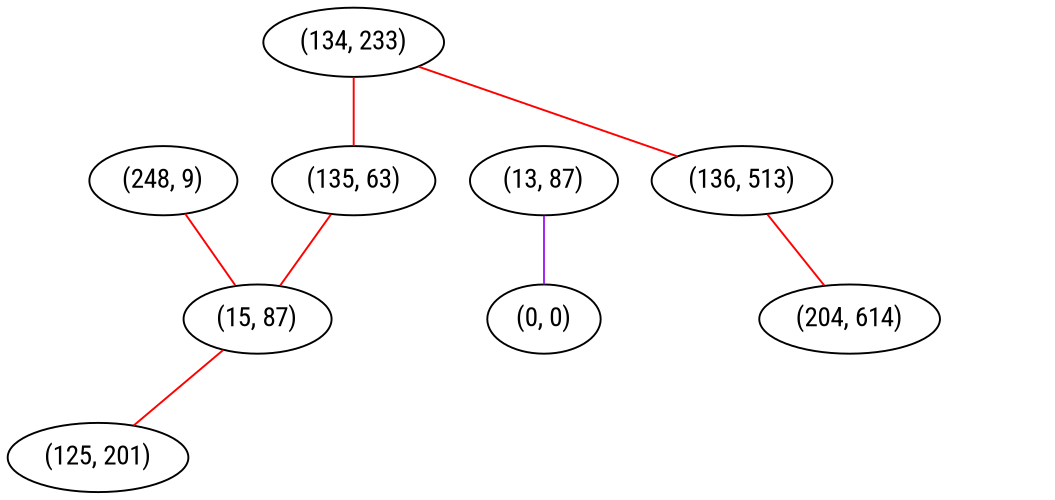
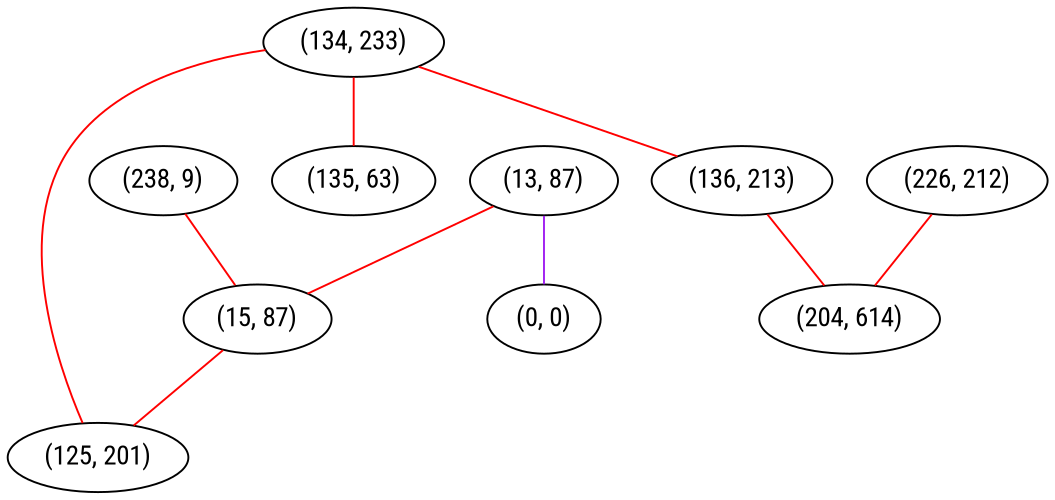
edge "(134, 233)" -- "(125, 201)": added
node "(248, 9)": label "(248, 9)" -> "(238, 9)"
node "(136, 513)": label "(136, 513)" -> "(136, 213)"
node "(226, 212)": added
edge "(135, 63)" -- "(15, 87)": now "(13, 87)" -- "(15, 87)"
